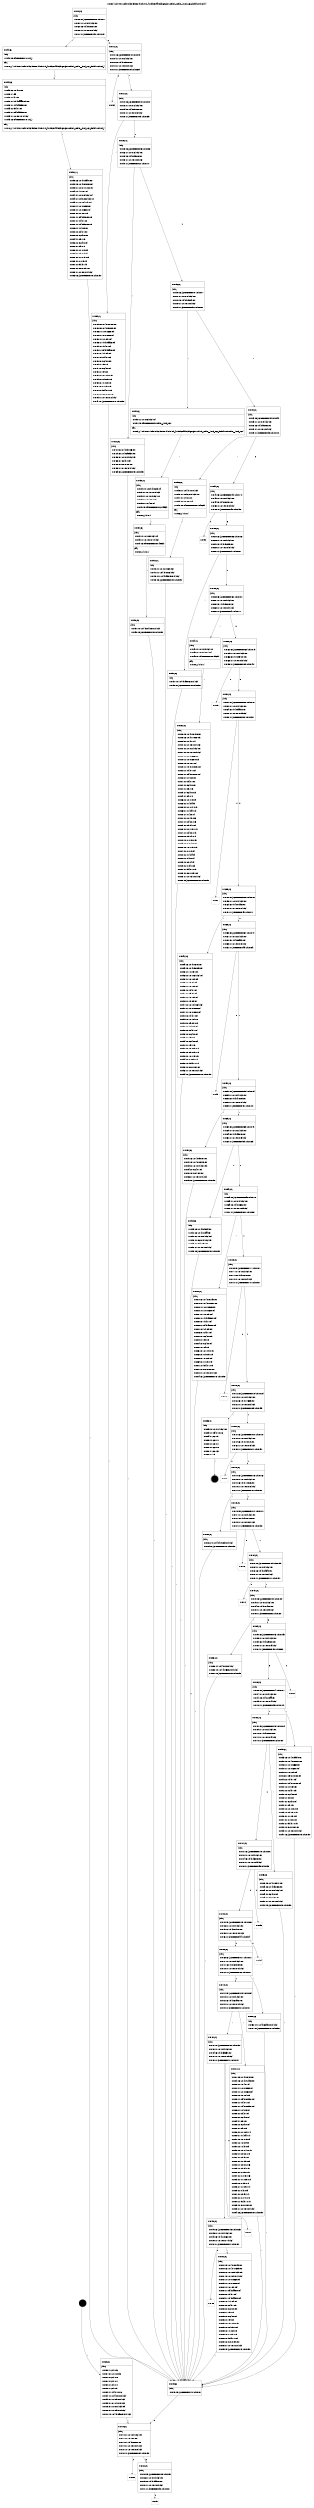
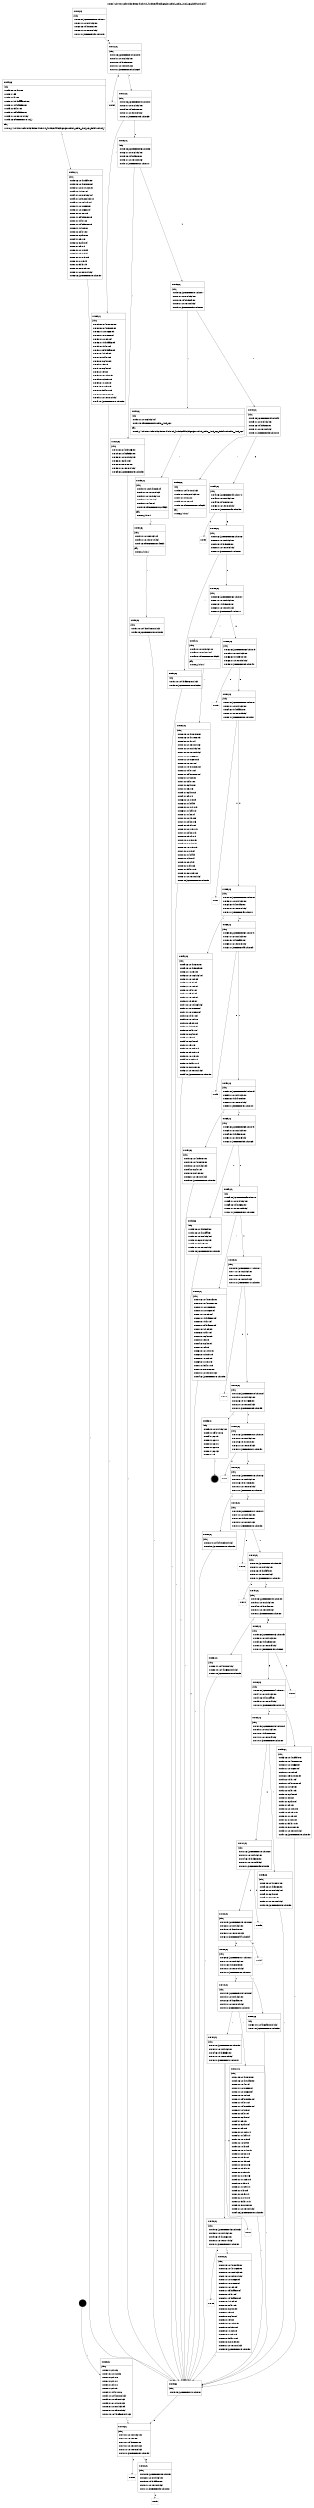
node "0x401bb6 [5]": removed
node "0x401b23 [26]": removed
